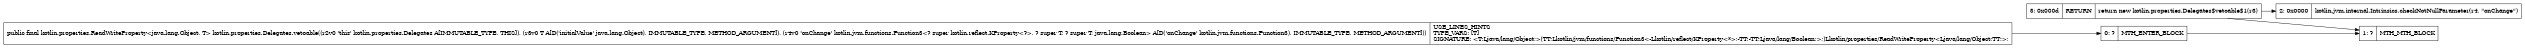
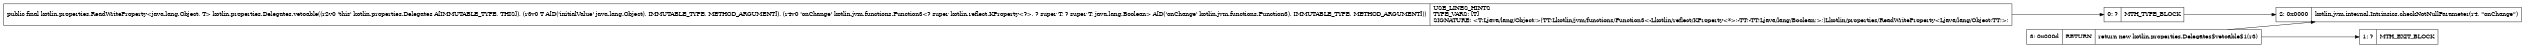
node "0: ?": text "MTH_ENTER_BLOCK" -> "MTH_TYPE_BLOCK"
edge "0: ?" -> "1: ?": now "0: ?" -> "2: 0x0000"
node "1: ?": text "MTH_MTH_BLOCK" -> "MTH_EXIT_BLOCK"
